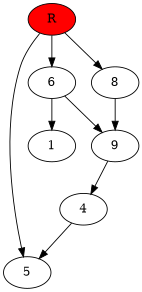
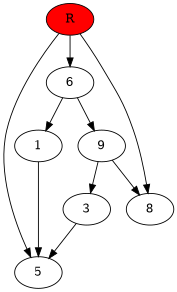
edge "8" -> "9": reversed
edge "1" -> "5": added
node "4": label "4" -> "3"
